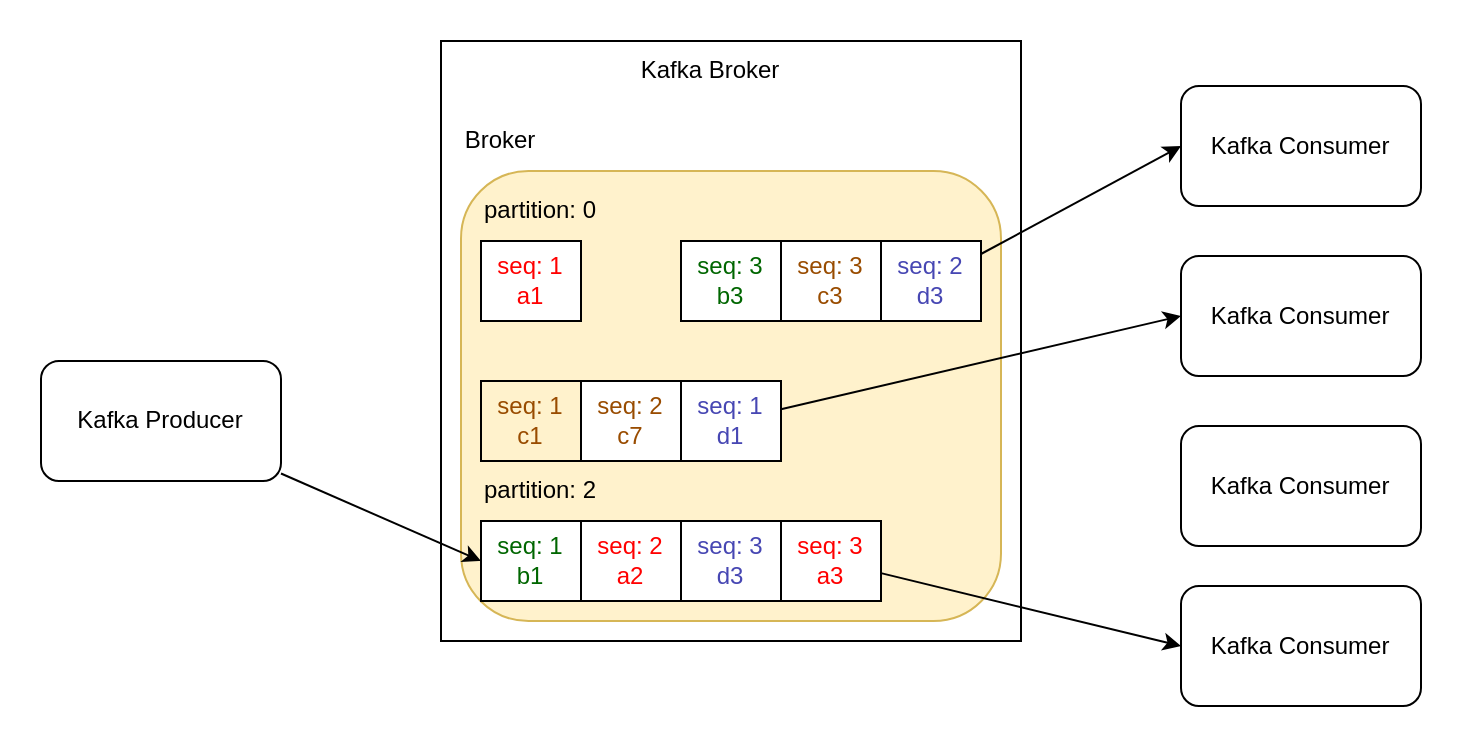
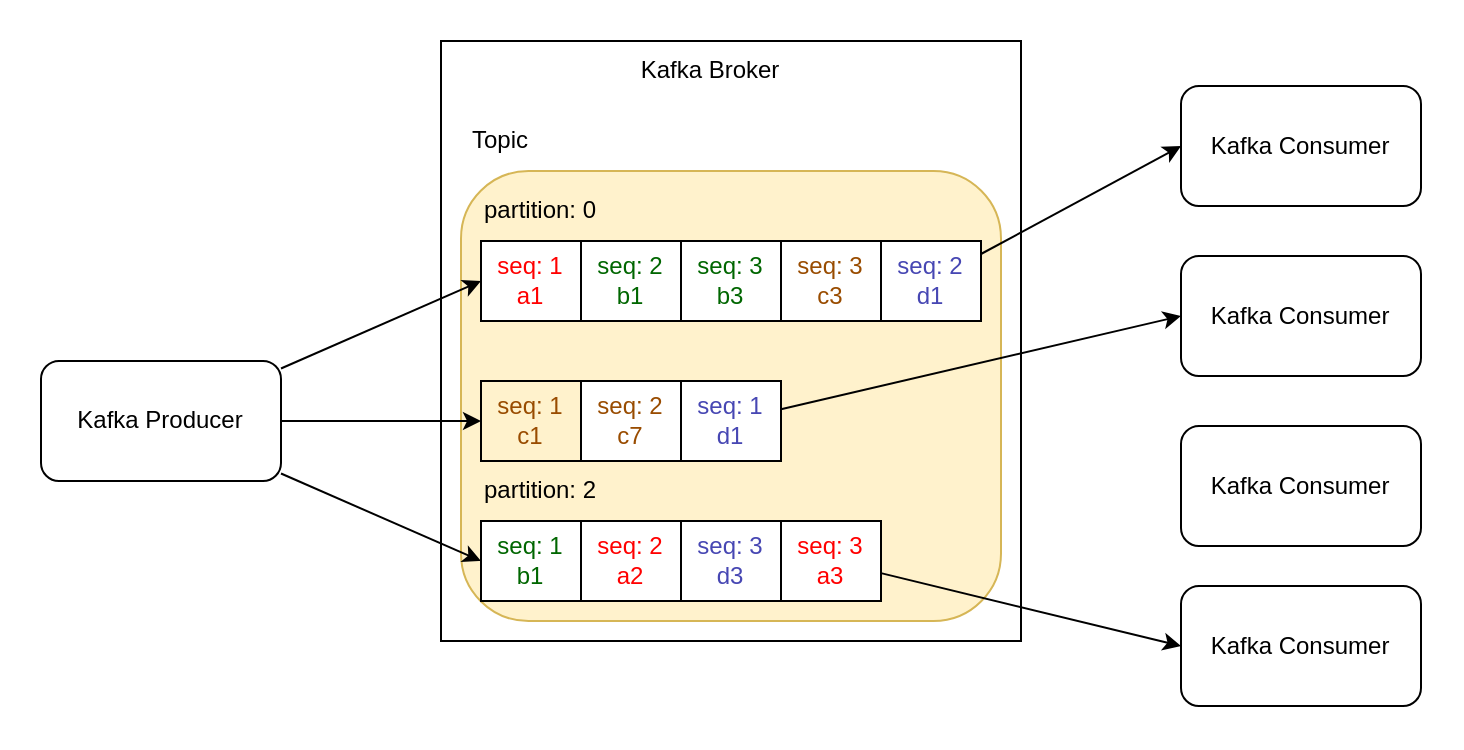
node "Broker": label "Broker" -> "Topic"
node "seq: 2 b1": added
node "seq: 2 d3": label "seq: 2 d3" -> "seq: 2 d1"
edge "Kafka Producer" -> "seq: 1 a1": added
edge "Kafka Producer" -> "seq: 1 c1": added
